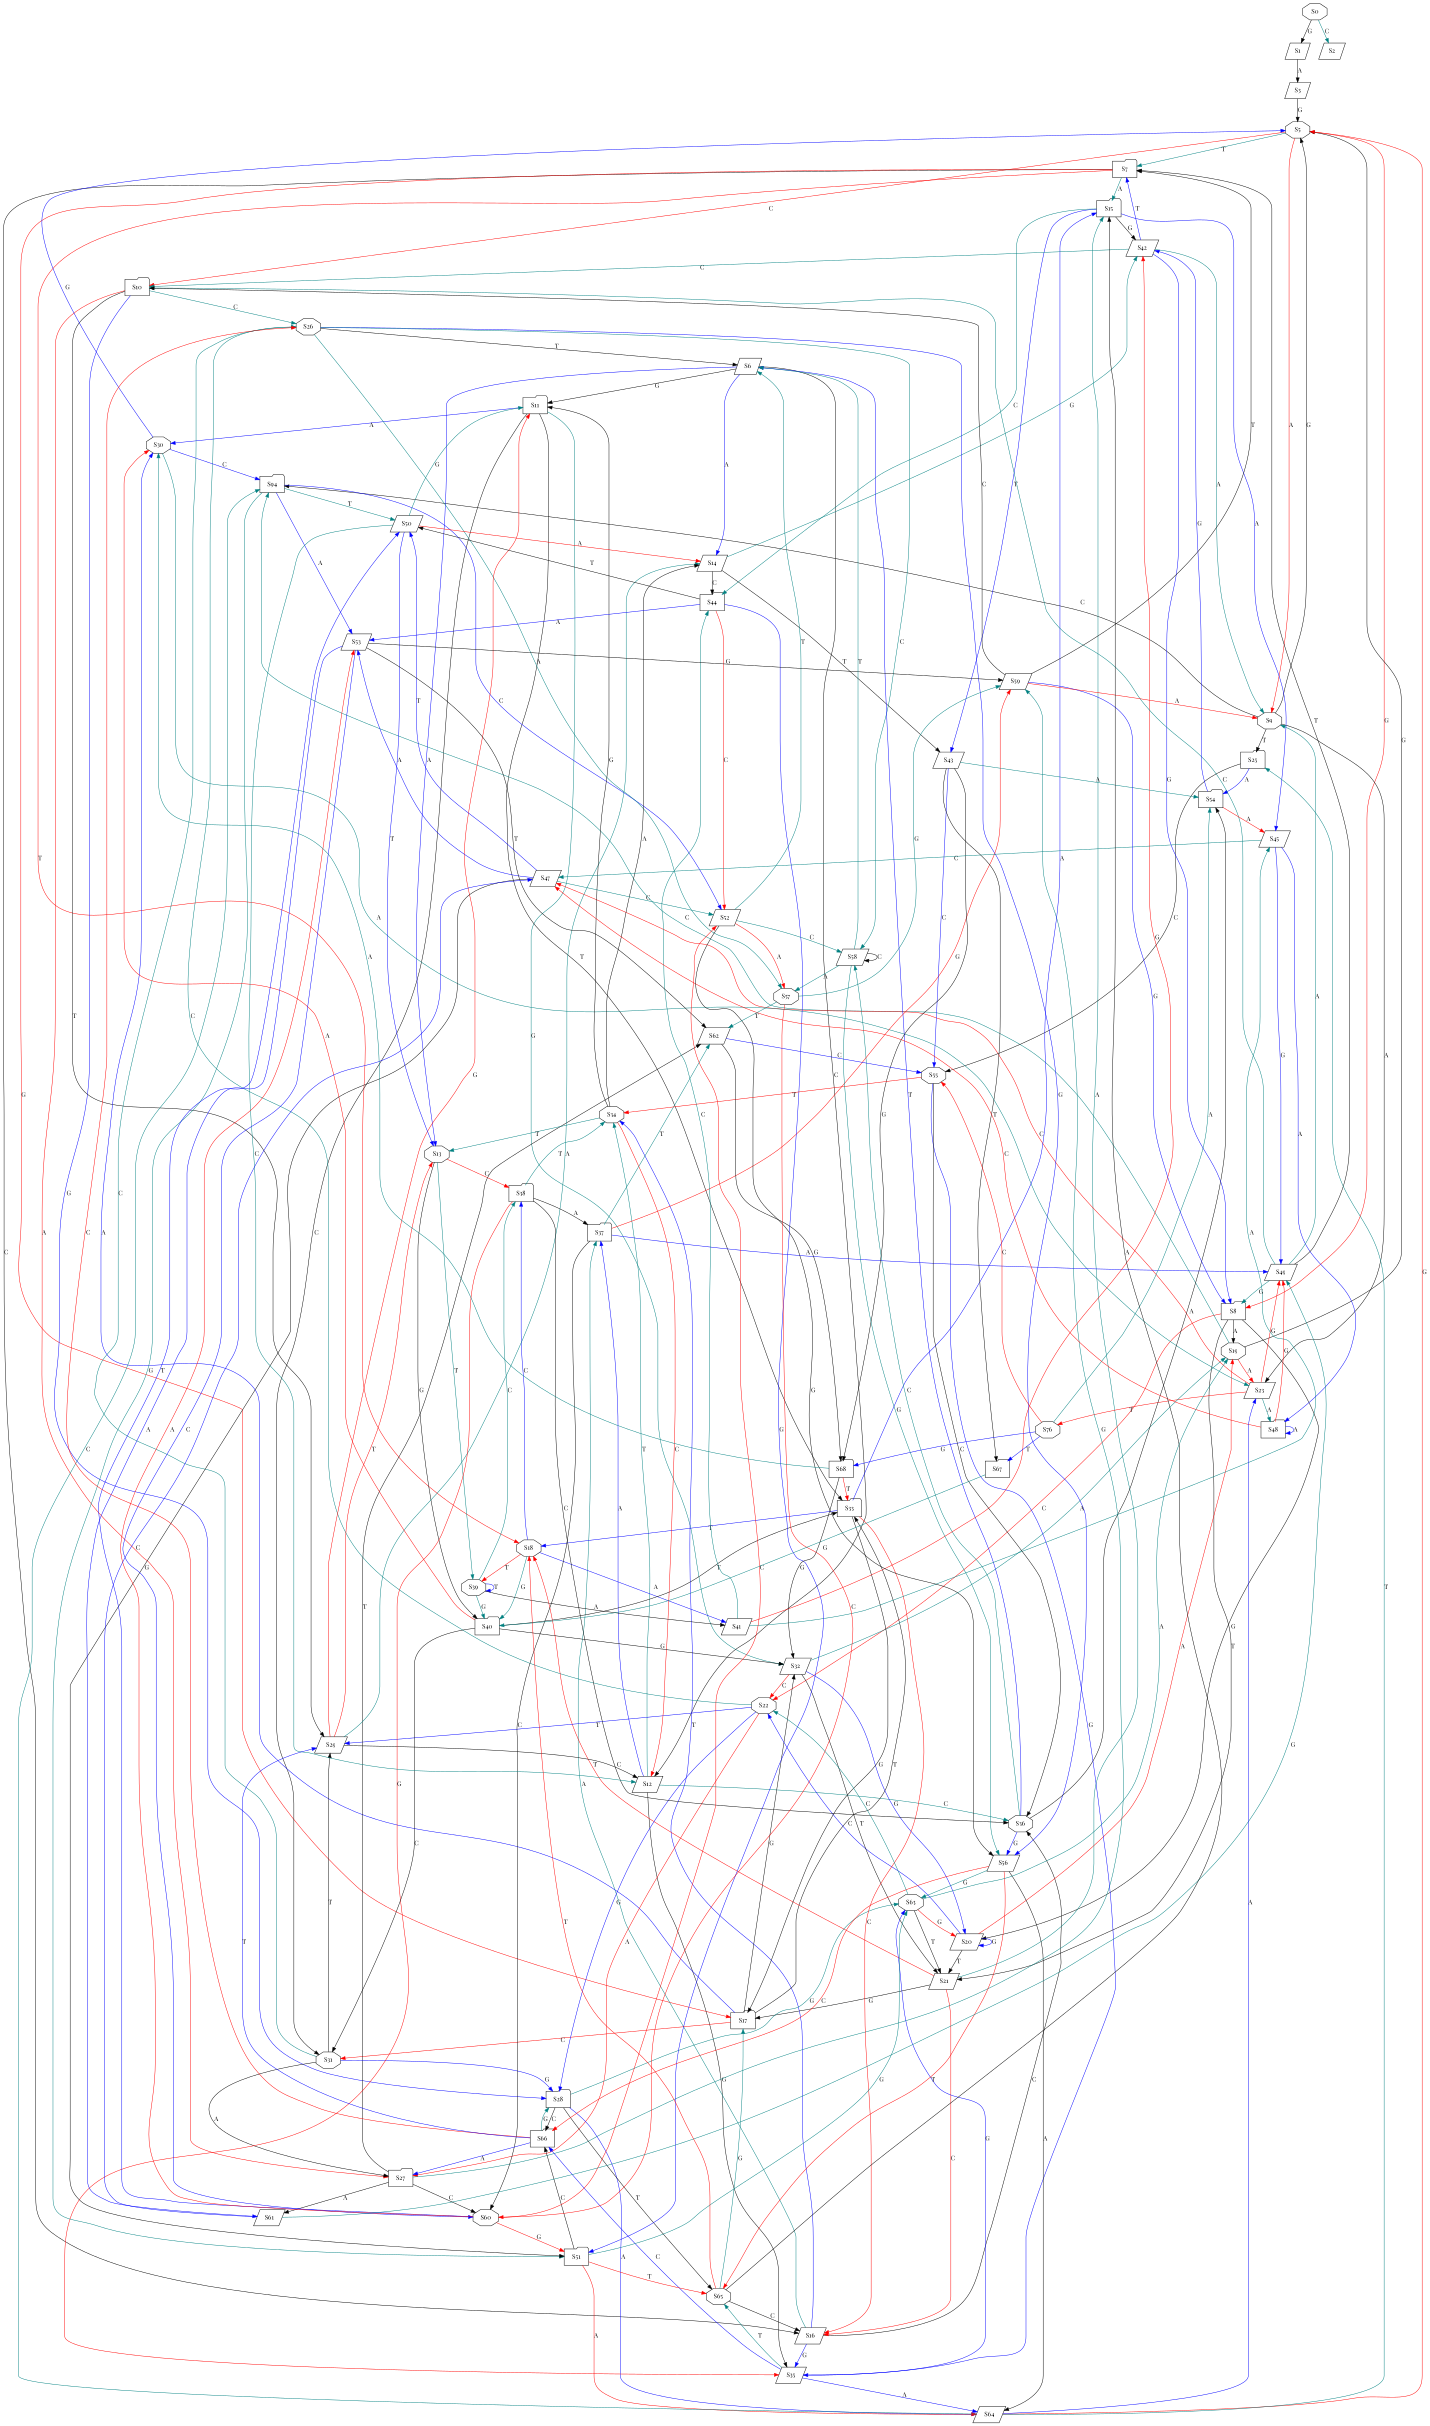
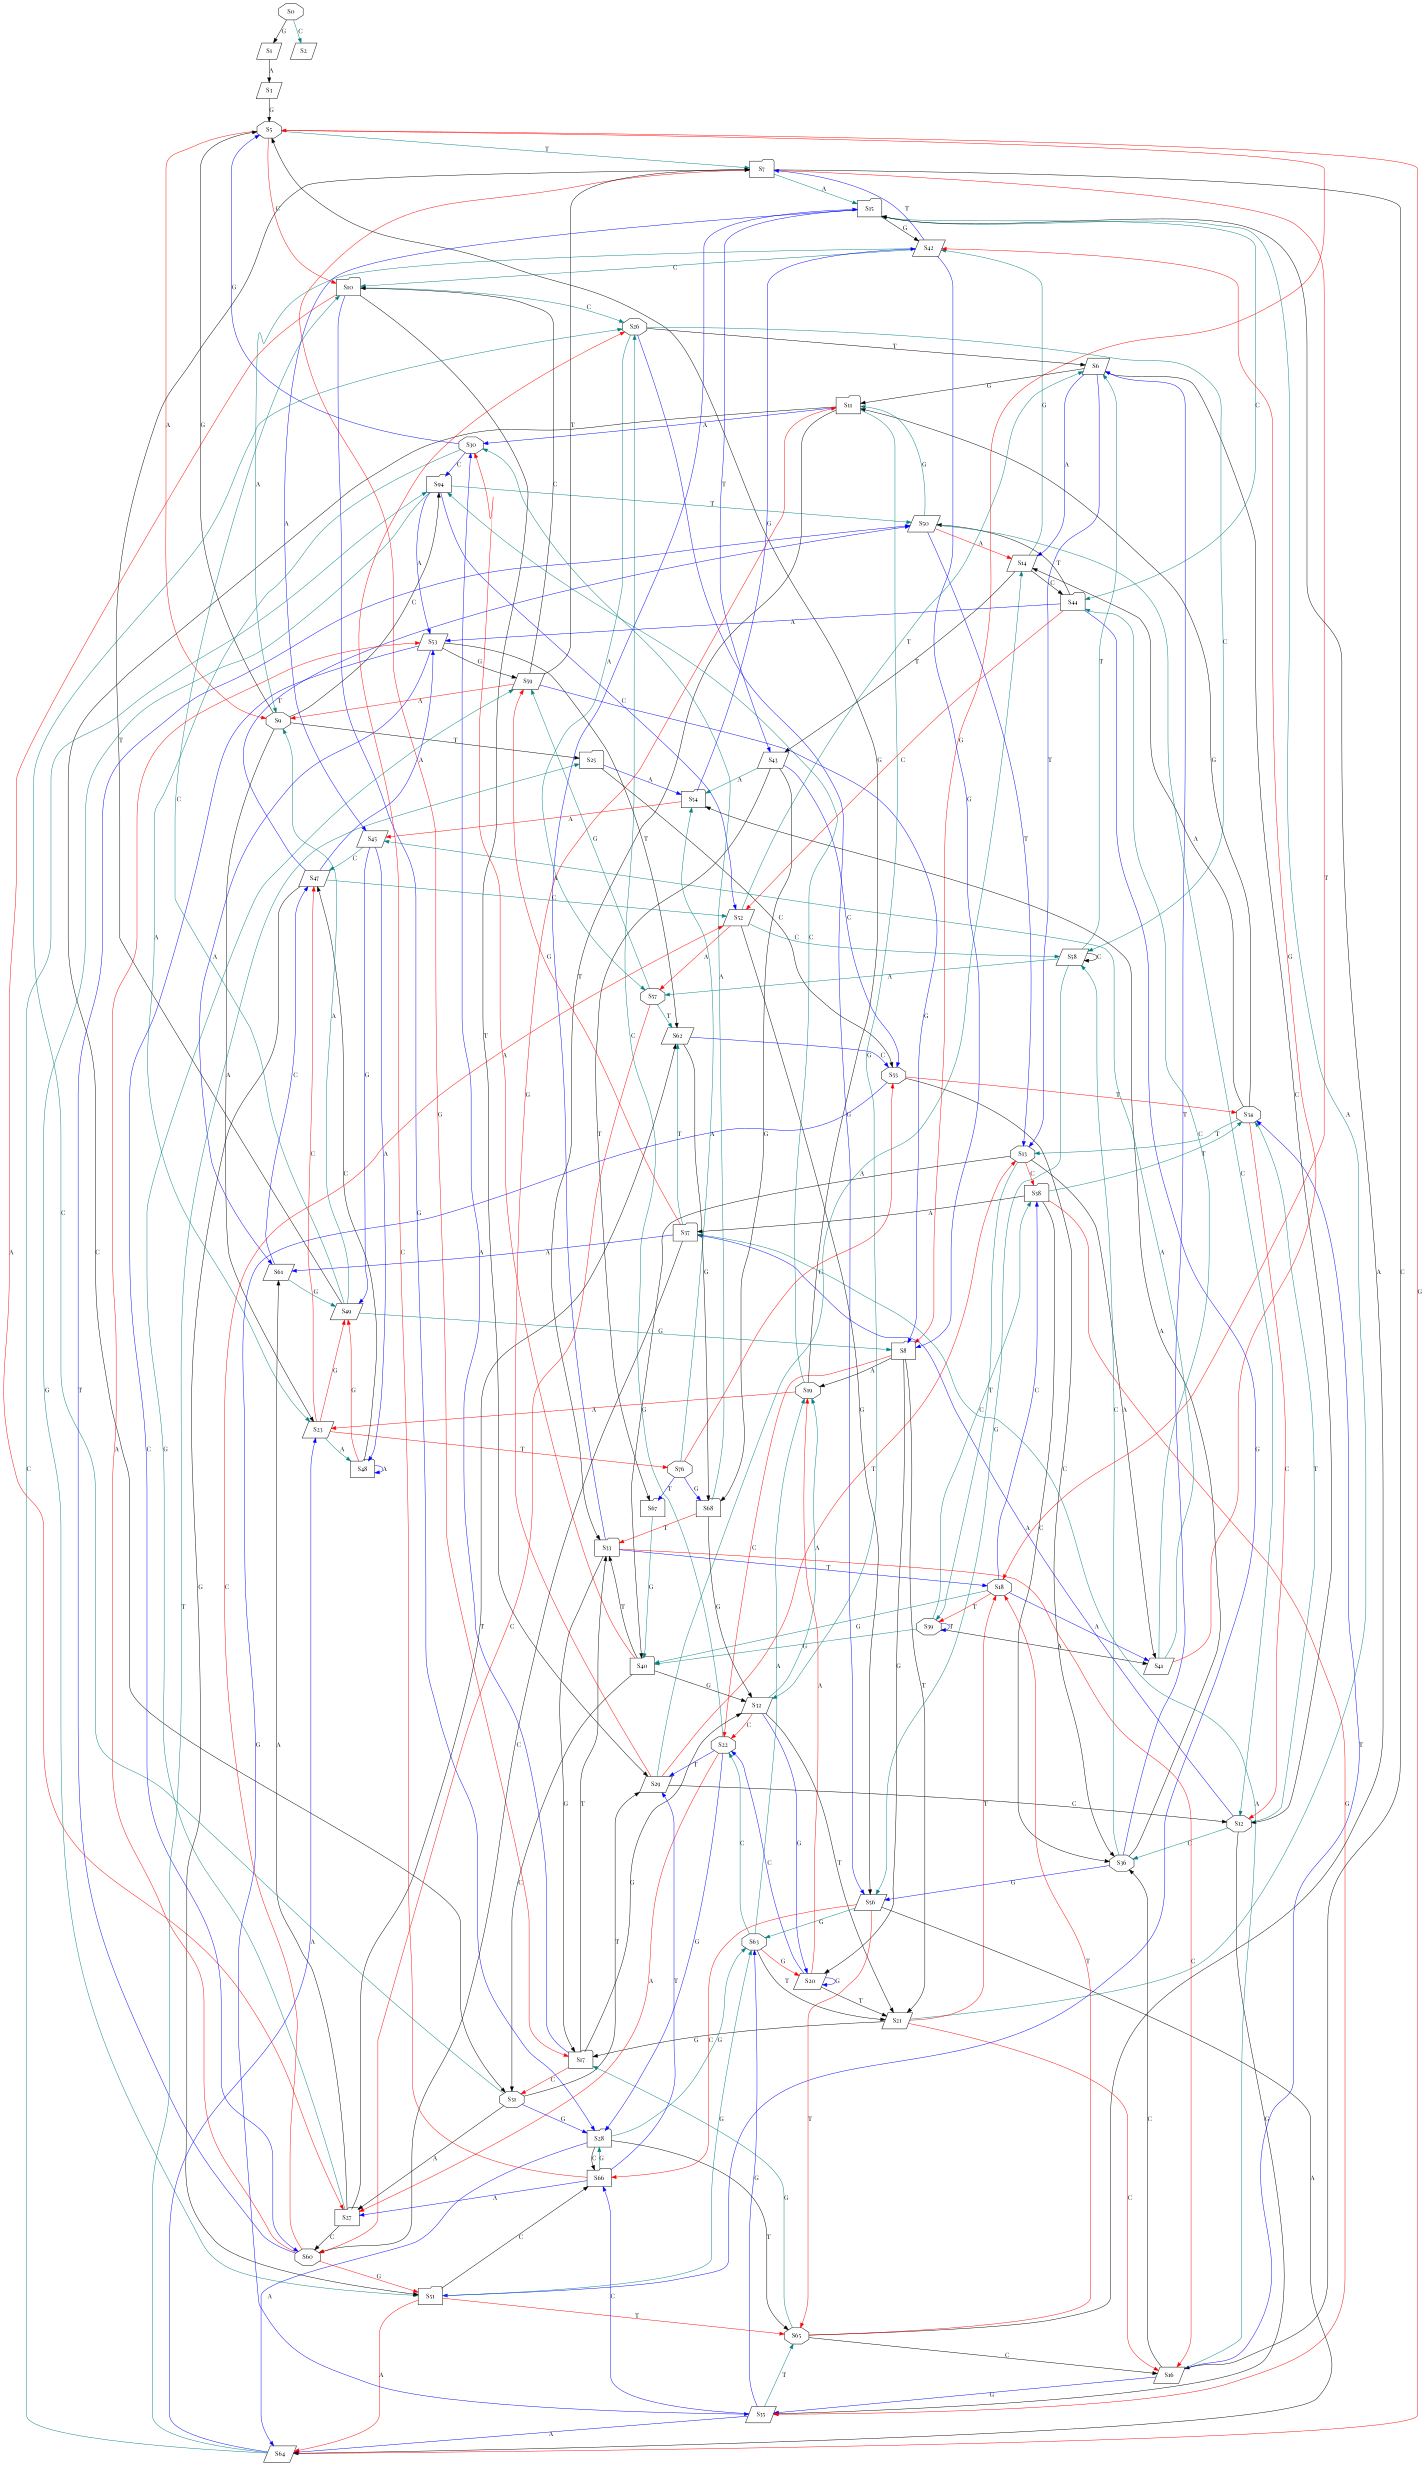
edge "S6" -> "S13": label "A" -> "T"
edge "S48" -> "S47": color red -> black
edge "S37" -> "S49": now "S37" -> "S61"
edge "S13" -> "S41": added, label "A"
node "S12": shape parallelogram -> octagon
